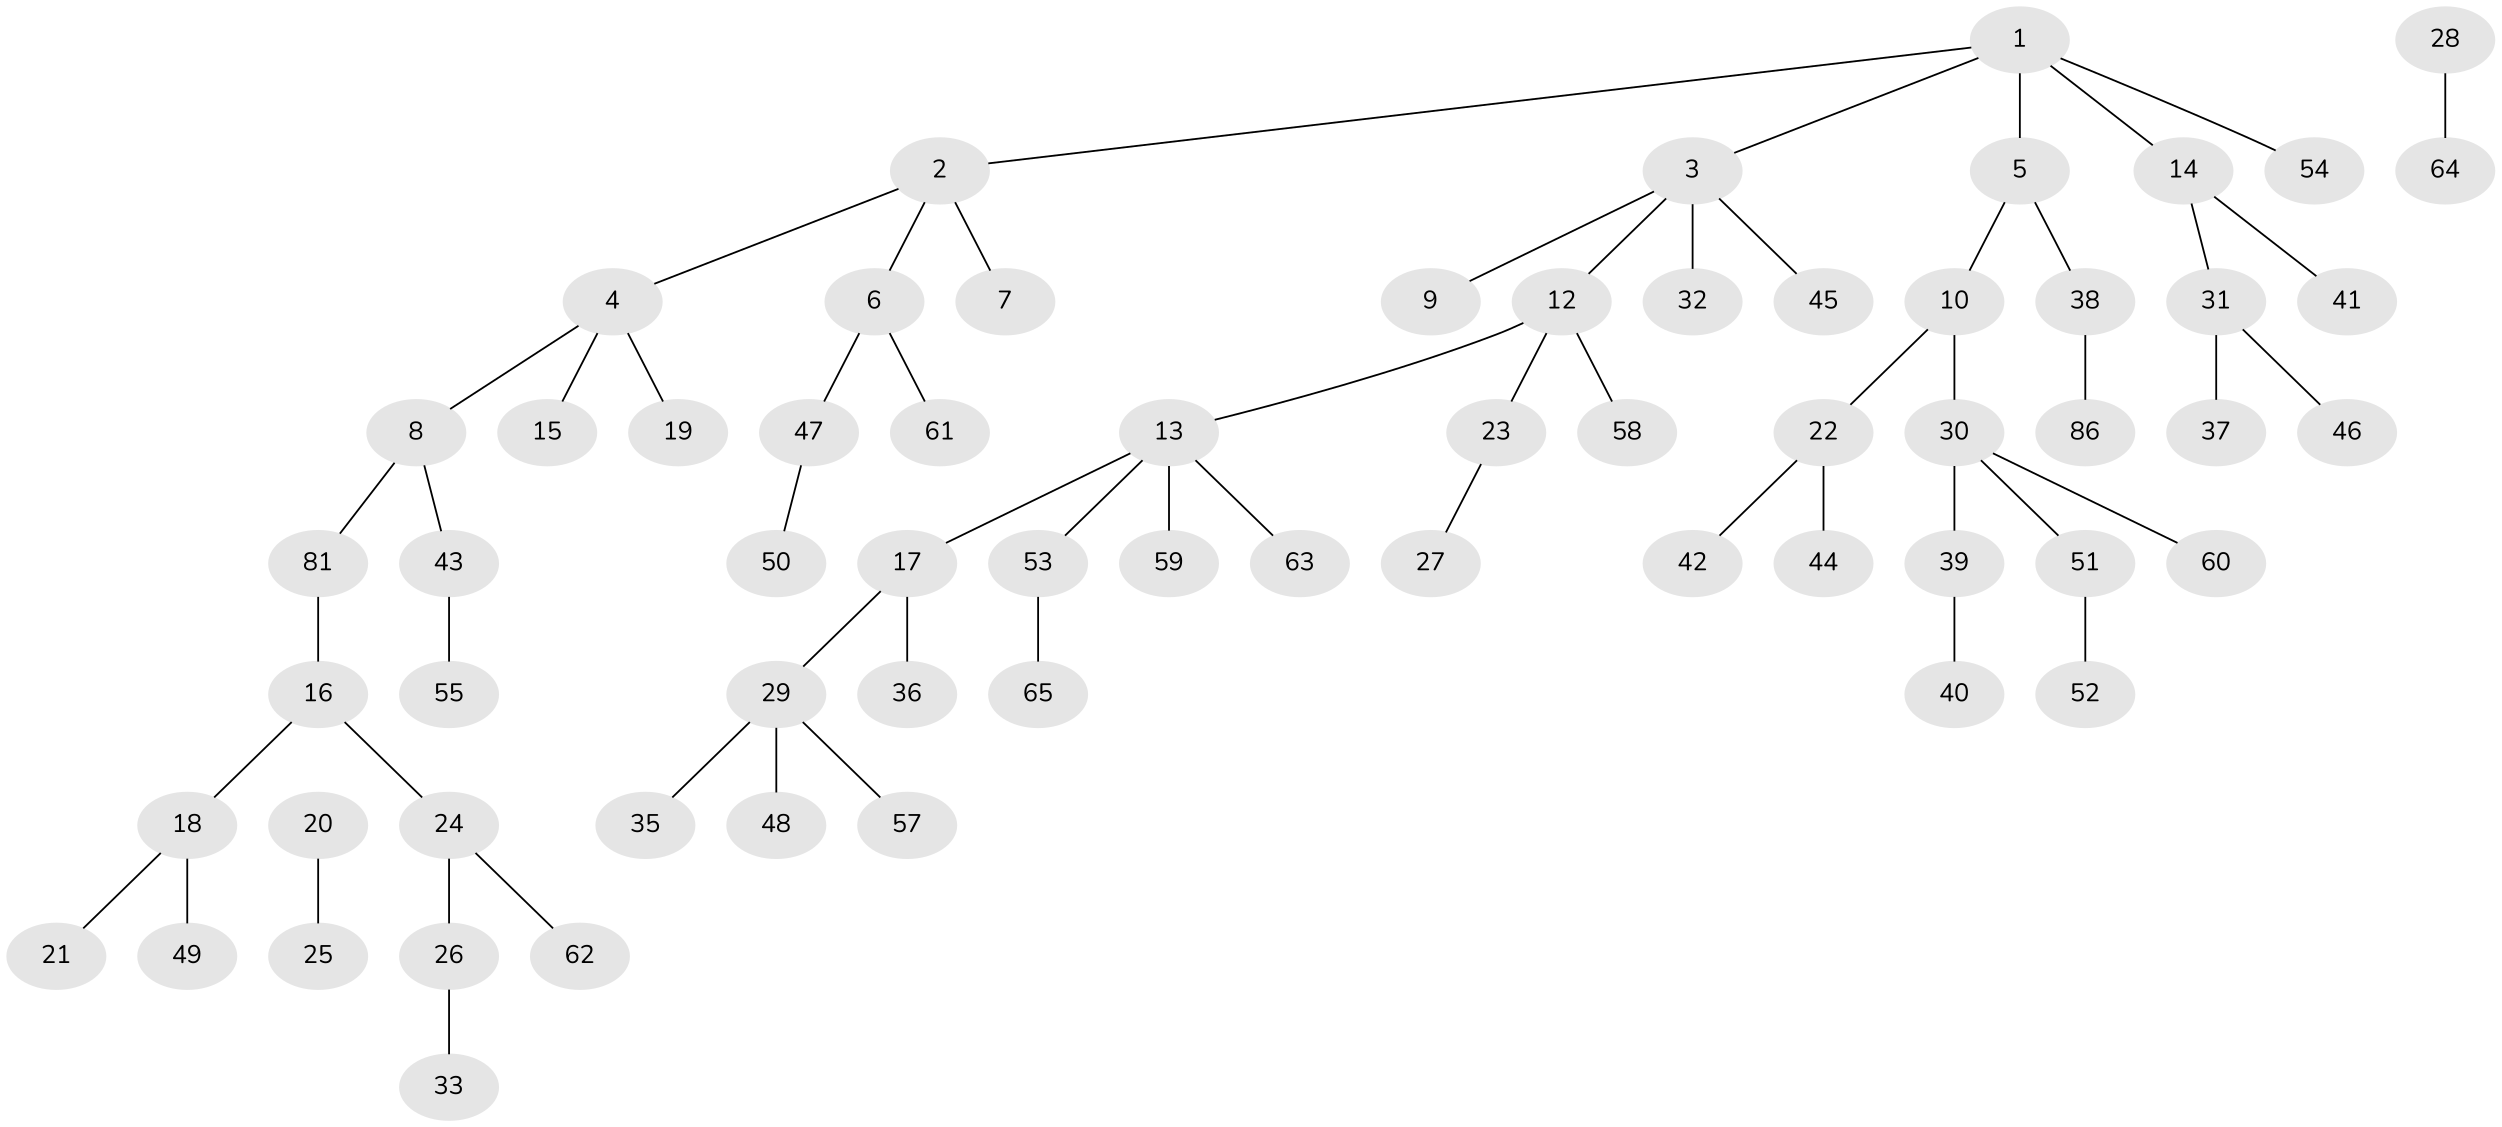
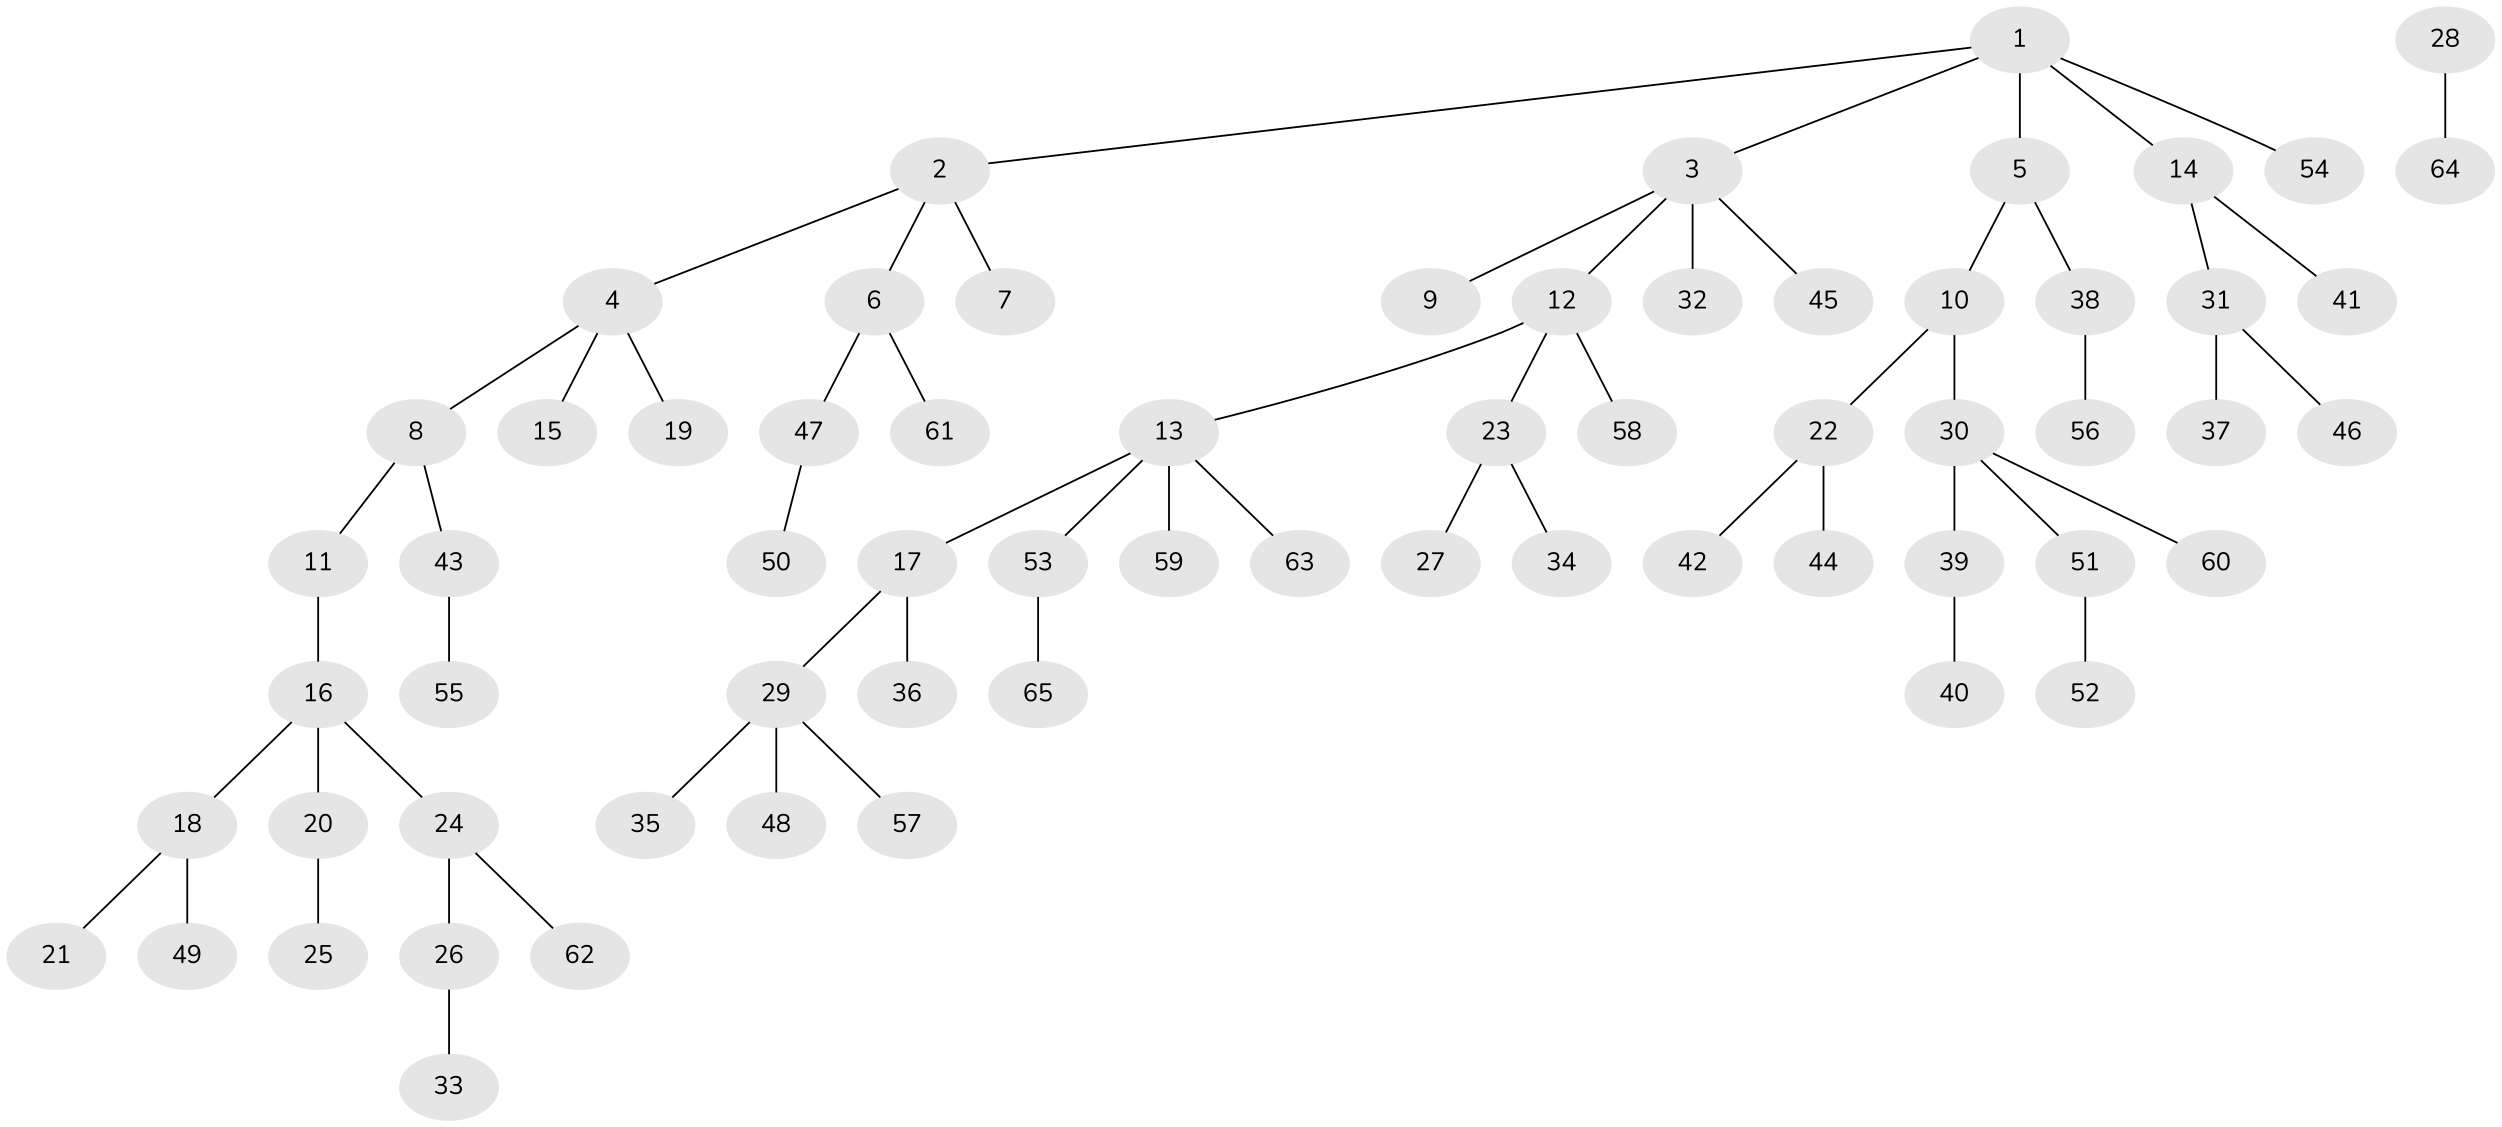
node "86": label "86" -> "56"
node "81": label "81" -> "11"
node "34": added
edge "16" -- "20": added
